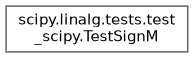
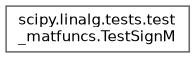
node "scipy.linalg.tests.test _scipy.TestSignM": label "scipy.linalg.tests.test _scipy.TestSignM" -> "scipy.linalg.tests.test _matfuncs.TestSignM"
